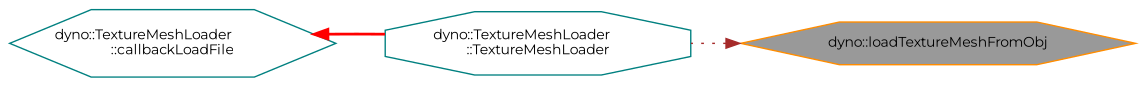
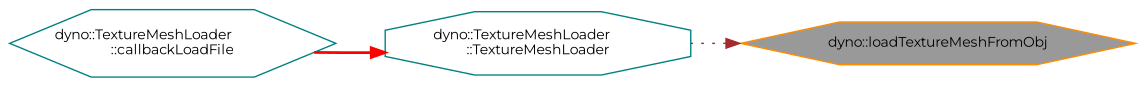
edge "dyno::TextureMeshLoader ::TextureMeshLoader" -> "dyno::TextureMeshLoader ::callbackLoadFile": reversed
